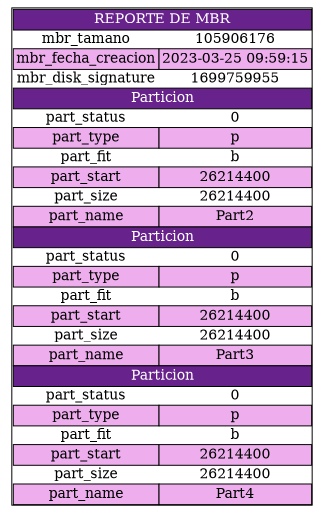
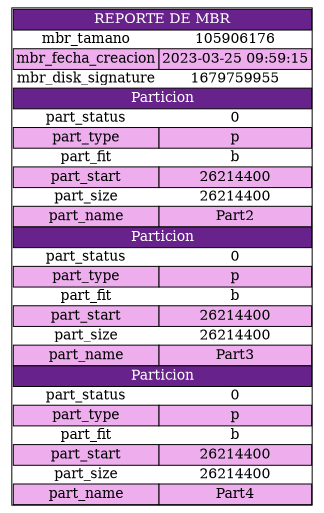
node "REPORTE DE MBR": text "1699759955" -> "1679759955"
